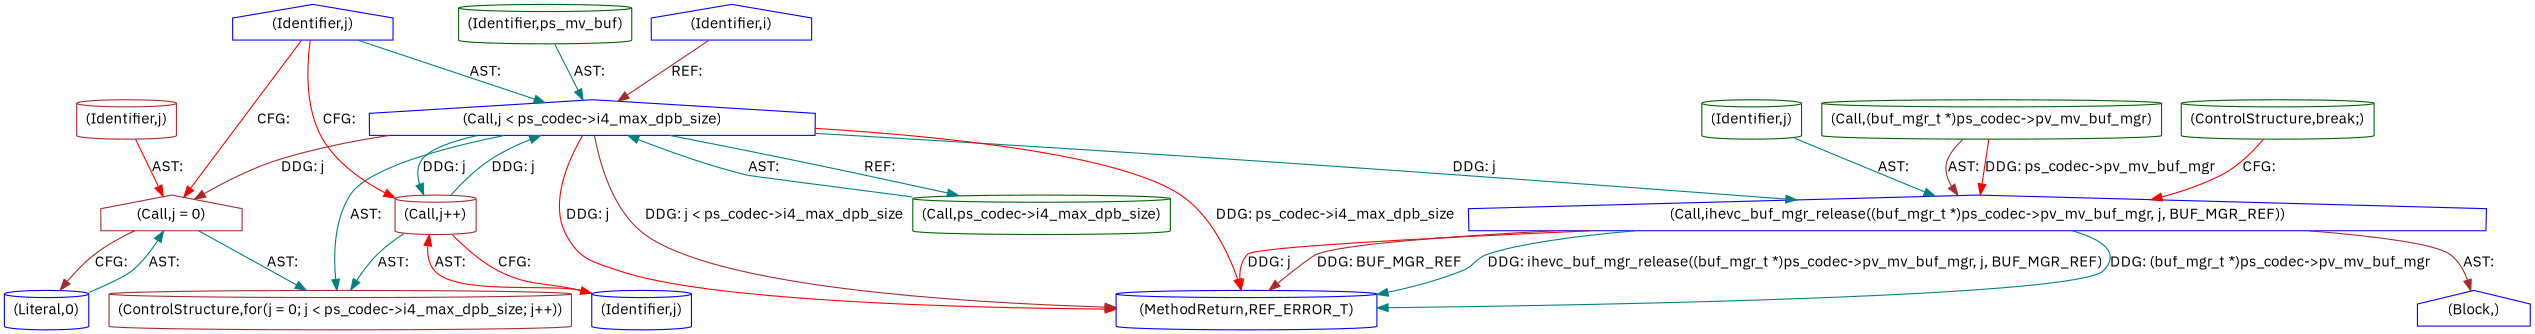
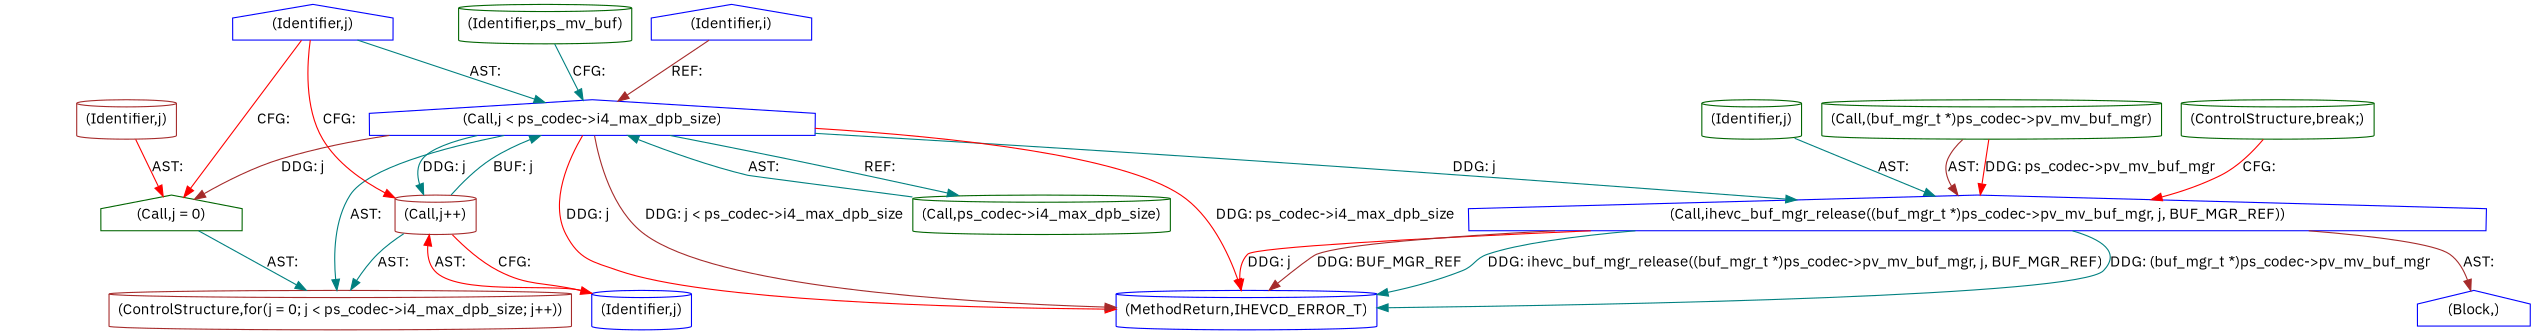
edge "(Identifier,ps_mv_buf)" -> "(Call,j < ps_codec->i4_max_dpb_size)": label "AST: " -> "CFG: "
edge "(Call,j++)" -> "(Call,j < ps_codec->i4_max_dpb_size)": label "DDG: j" -> "BUF: j"
node "(Call,j = 0)": color brown -> darkgreen
node "(Literal,0)": removed
node "(MethodReturn,REF_ERROR_T)": label "(MethodReturn,REF_ERROR_T)" -> "(MethodReturn,IHEVCD_ERROR_T)"
